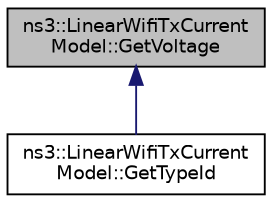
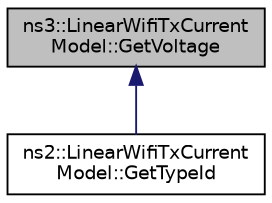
node "ns3::LinearWifiTxCurrent Model::GetTypeId": label "ns3::LinearWifiTxCurrent Model::GetTypeId" -> "ns2::LinearWifiTxCurrent Model::GetTypeId"
